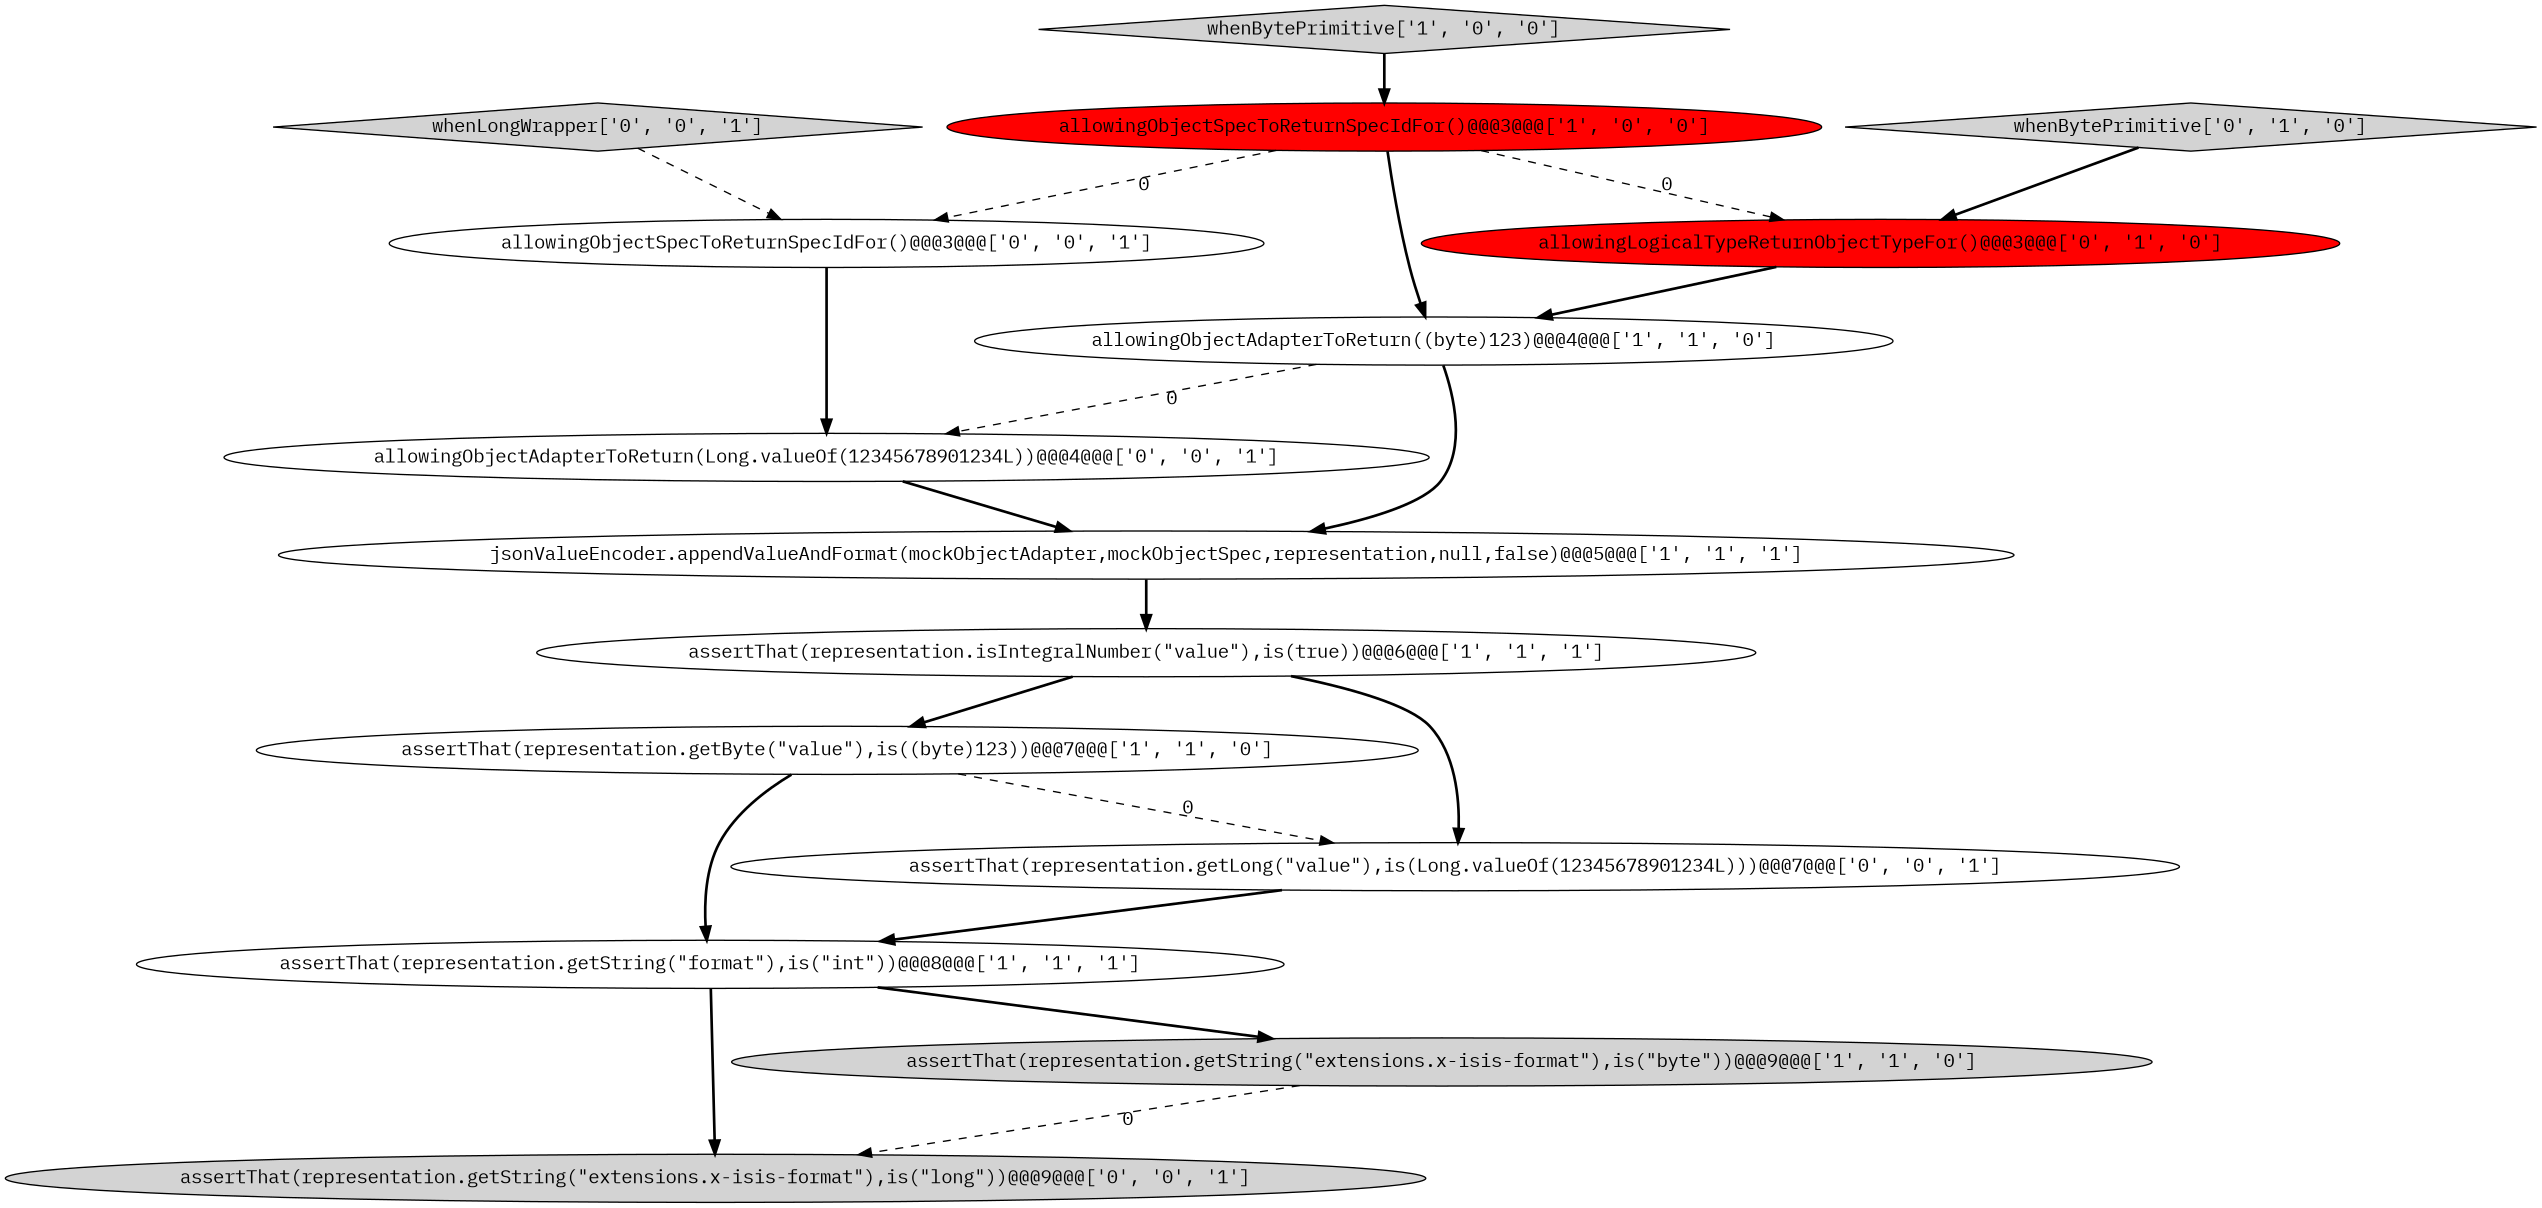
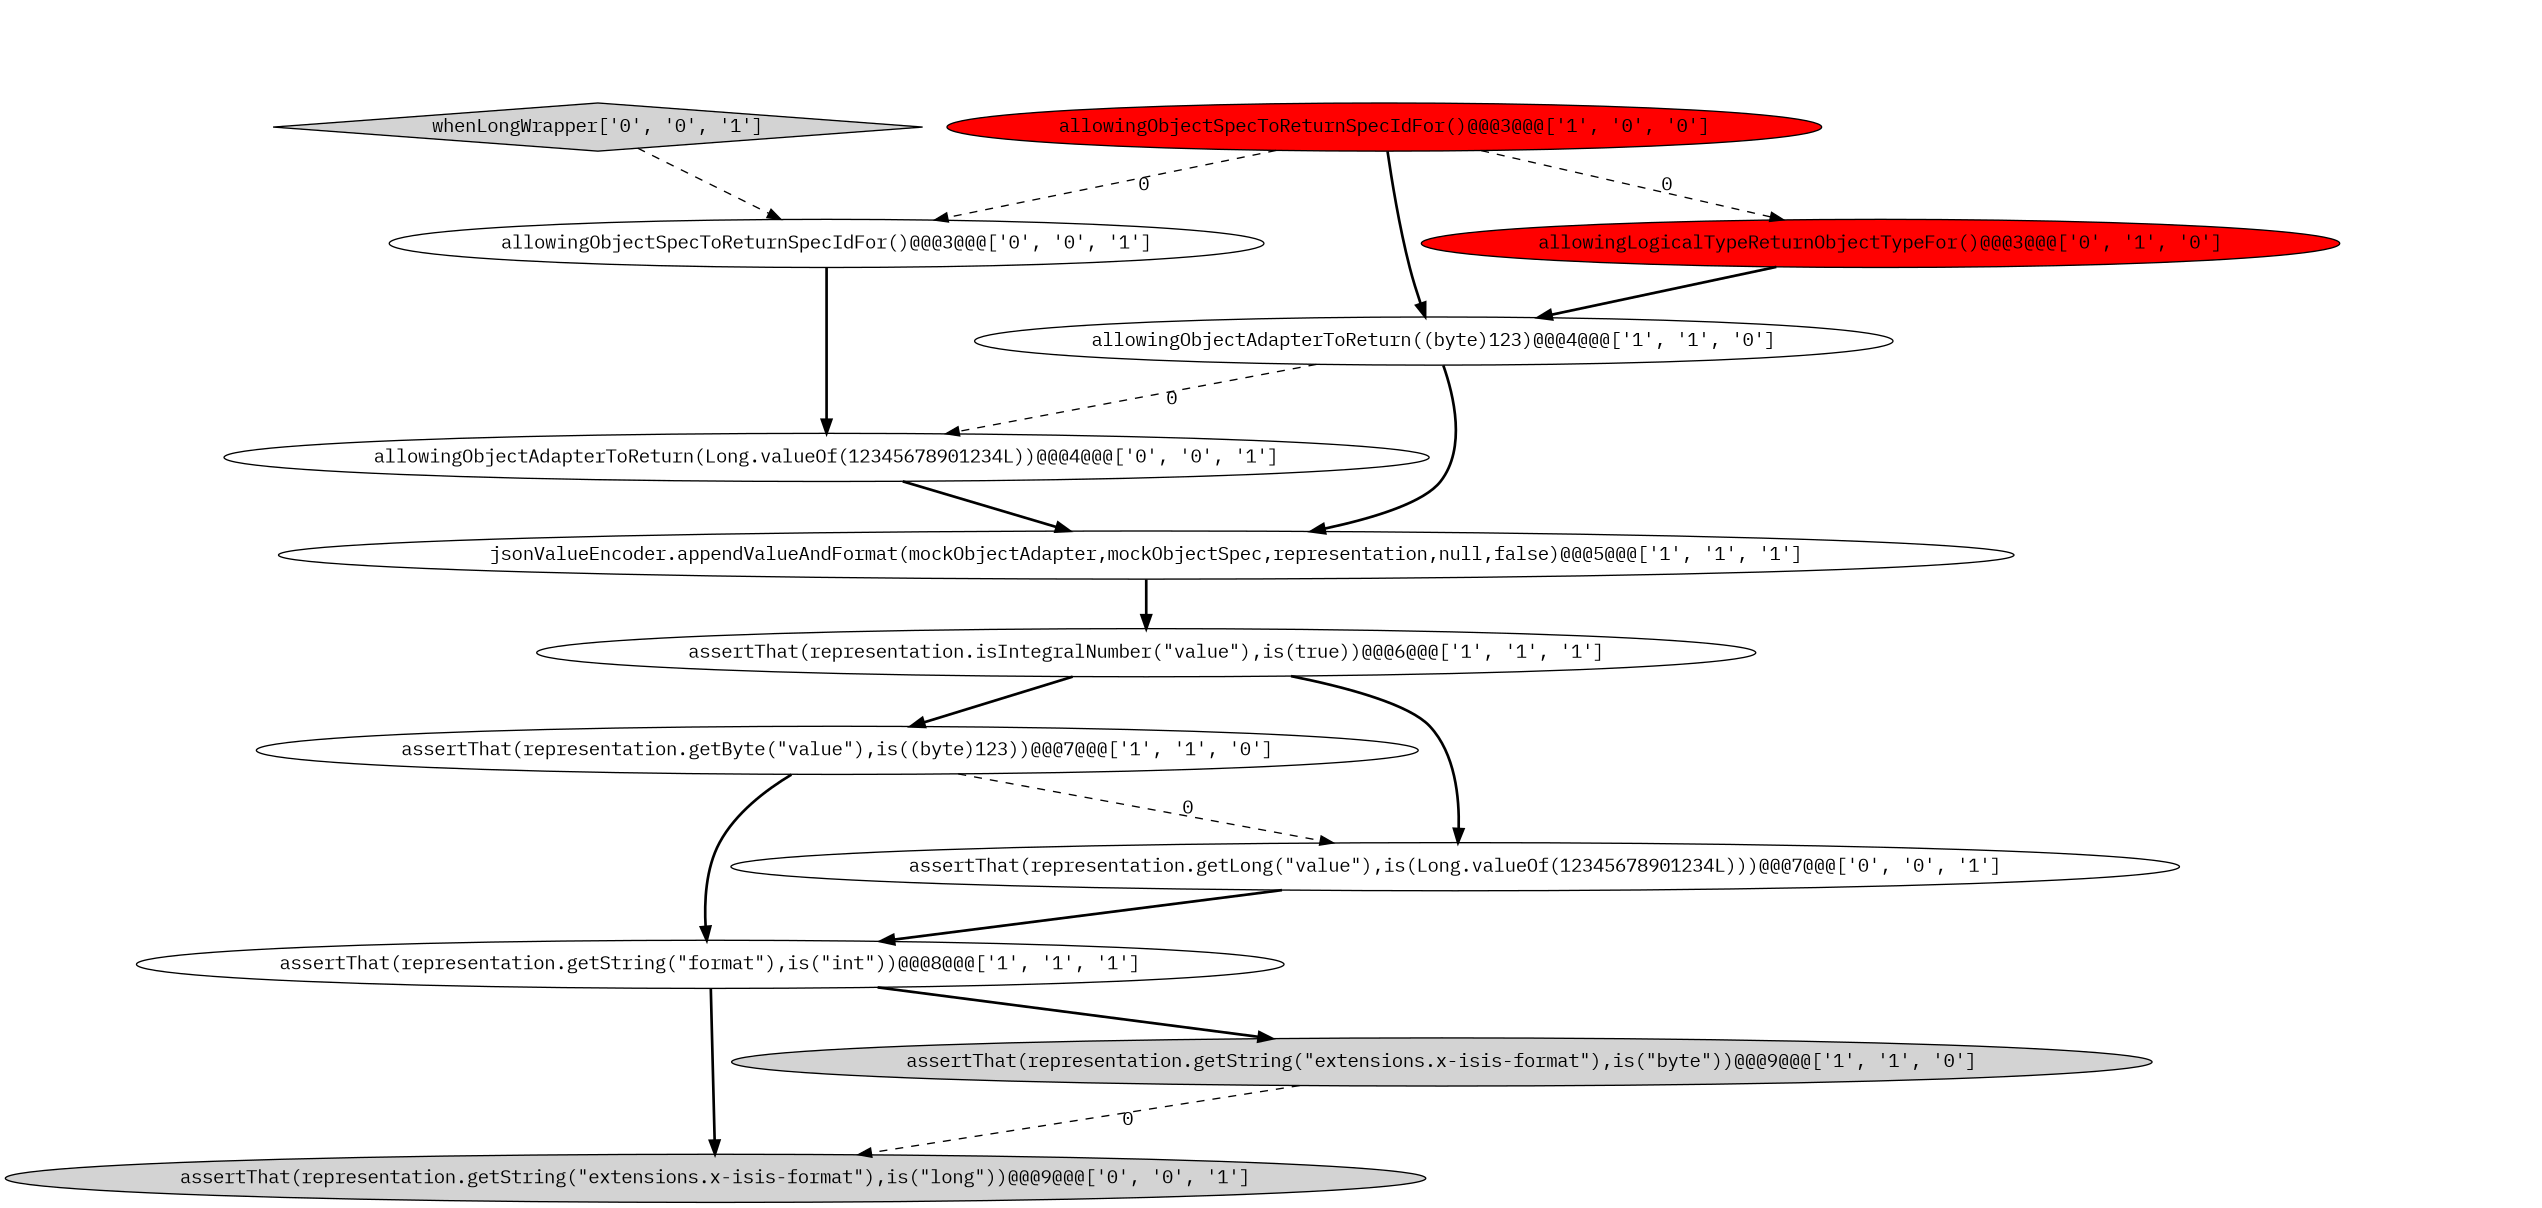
node "whenBytePrimitive['1', '0', '0']": removed
node "whenBytePrimitive['0', '1', '0']": removed
